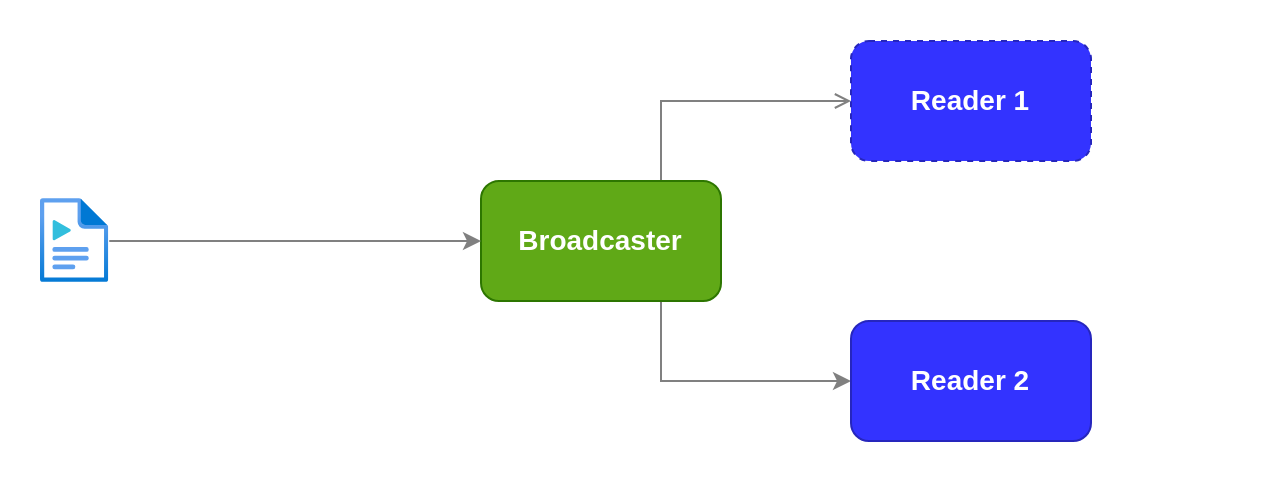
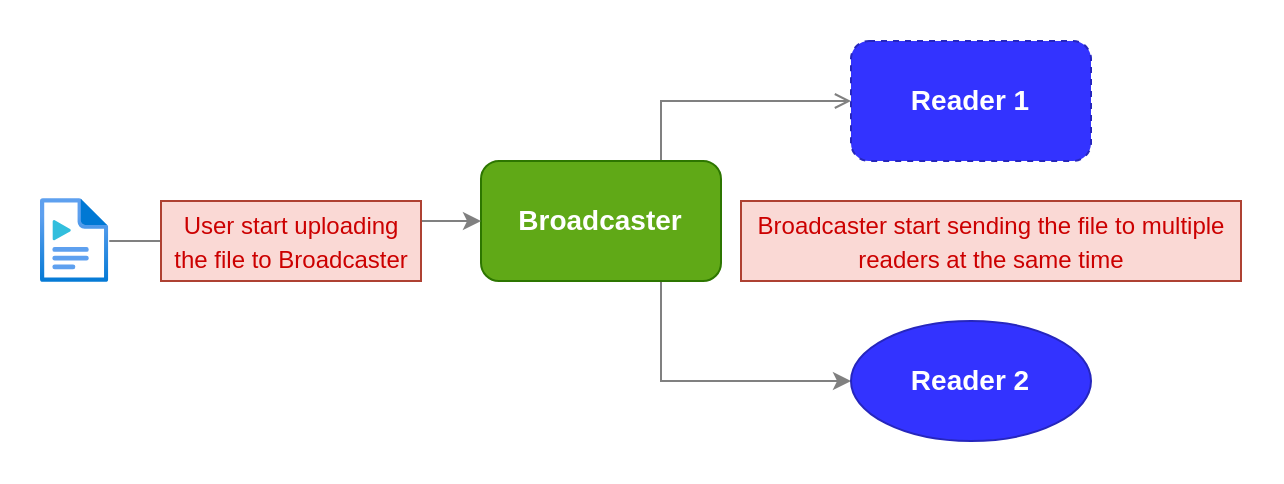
node "User start uploading the file to Broadcaster": added
node "Broadcaster": moved (601, 241) -> (601, 221)
node "Broadcaster start sending the file to multiple readers at the same time": added
node "Reader 2": shape rounded rectangle -> ellipse
